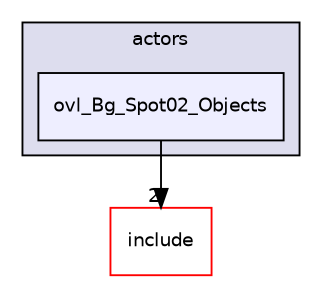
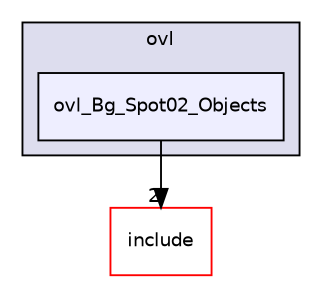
cluster "actors": label "actors" -> "ovl"
